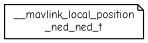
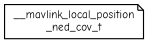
node "__mavlink_local_position _ned_ned_t": label "__mavlink_local_position _ned_ned_t" -> "__mavlink_local_position _ned_cov_t"
